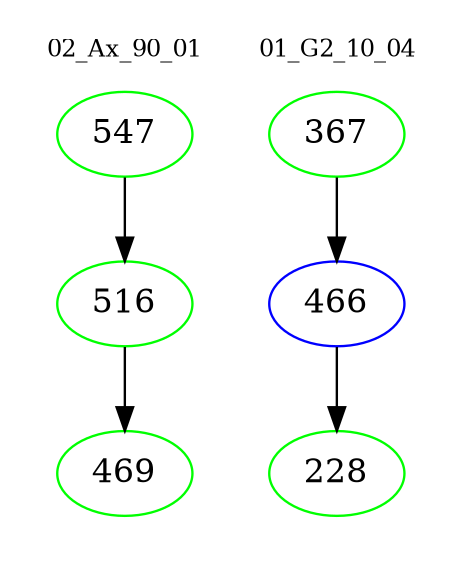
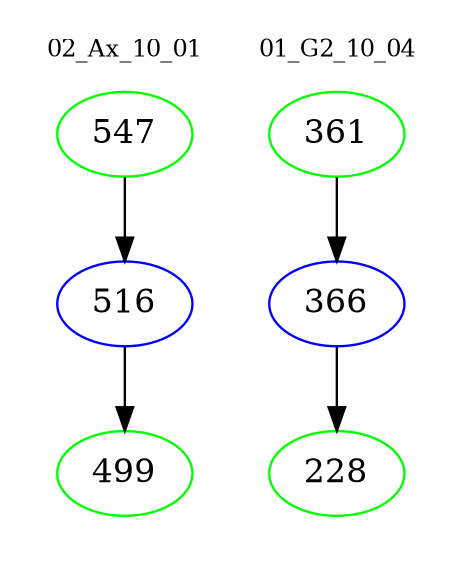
cluster "02_Ax_90_01": label "02_Ax_90_01" -> "02_Ax_10_01"
node "367": label "367" -> "361"
node "516": color green -> blue
node "466": label "466" -> "366"
node "469": label "469" -> "499"
